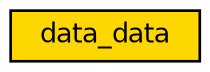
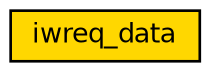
node "data_data": label "data_data" -> "iwreq_data"
